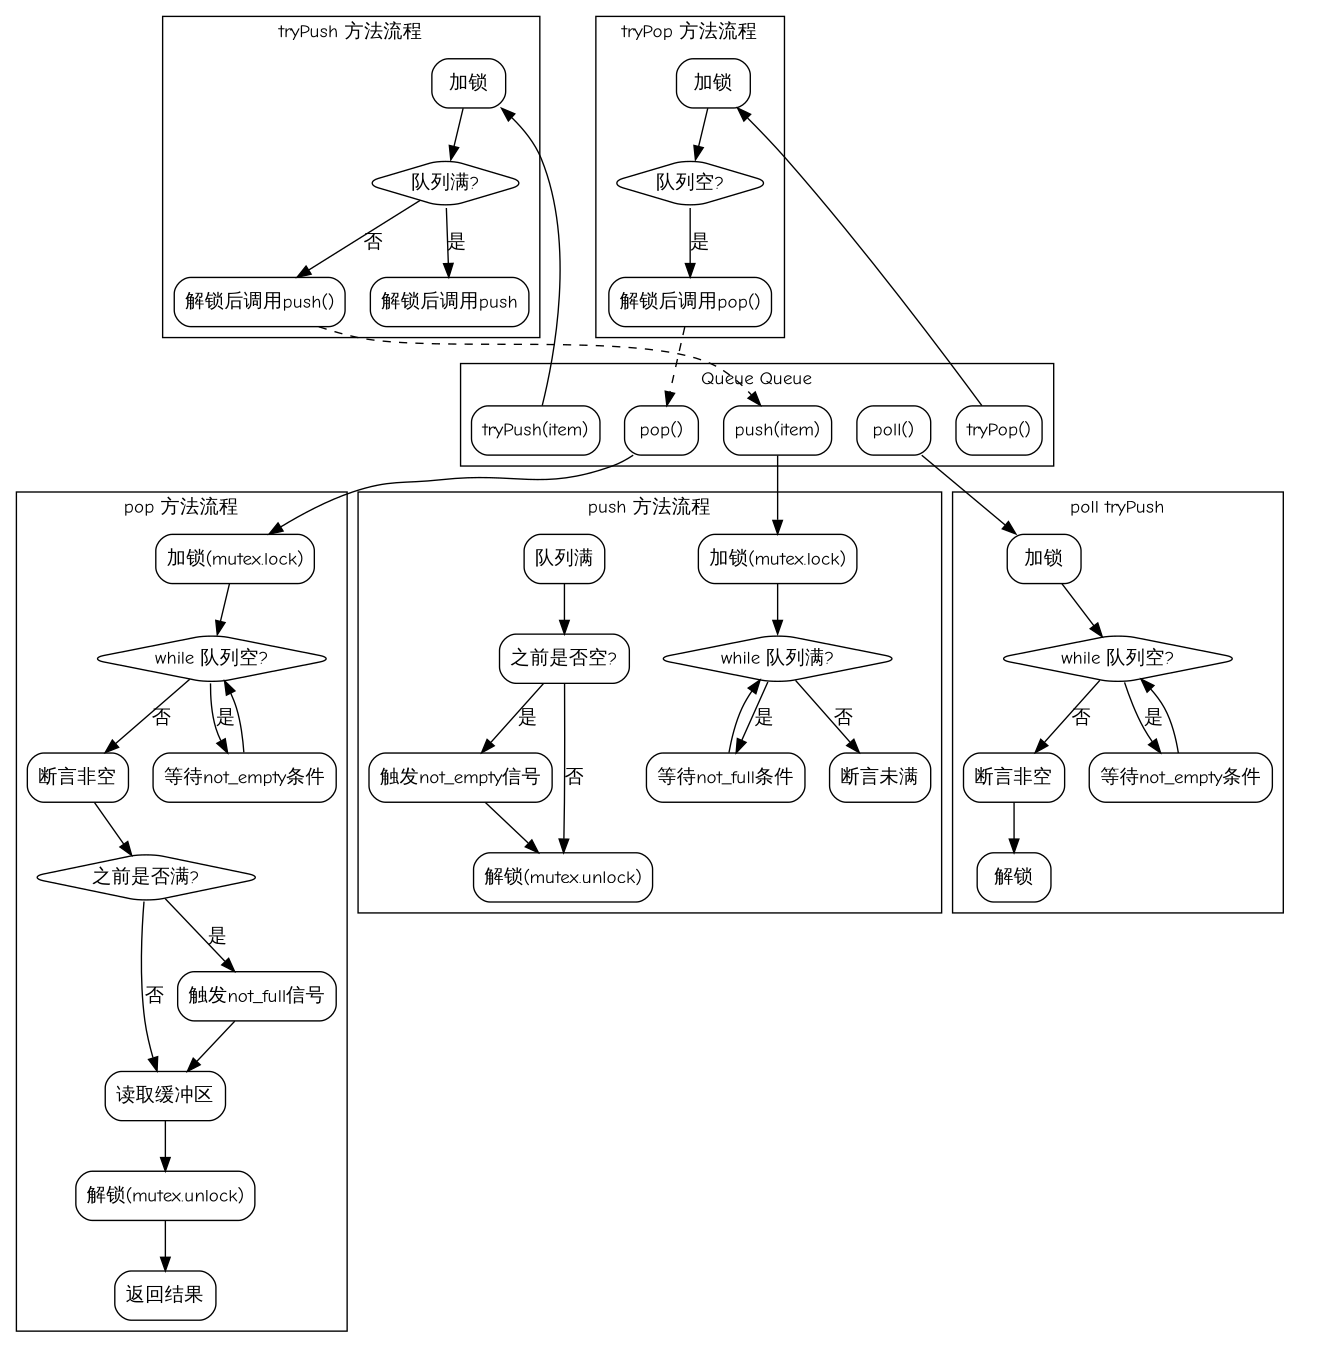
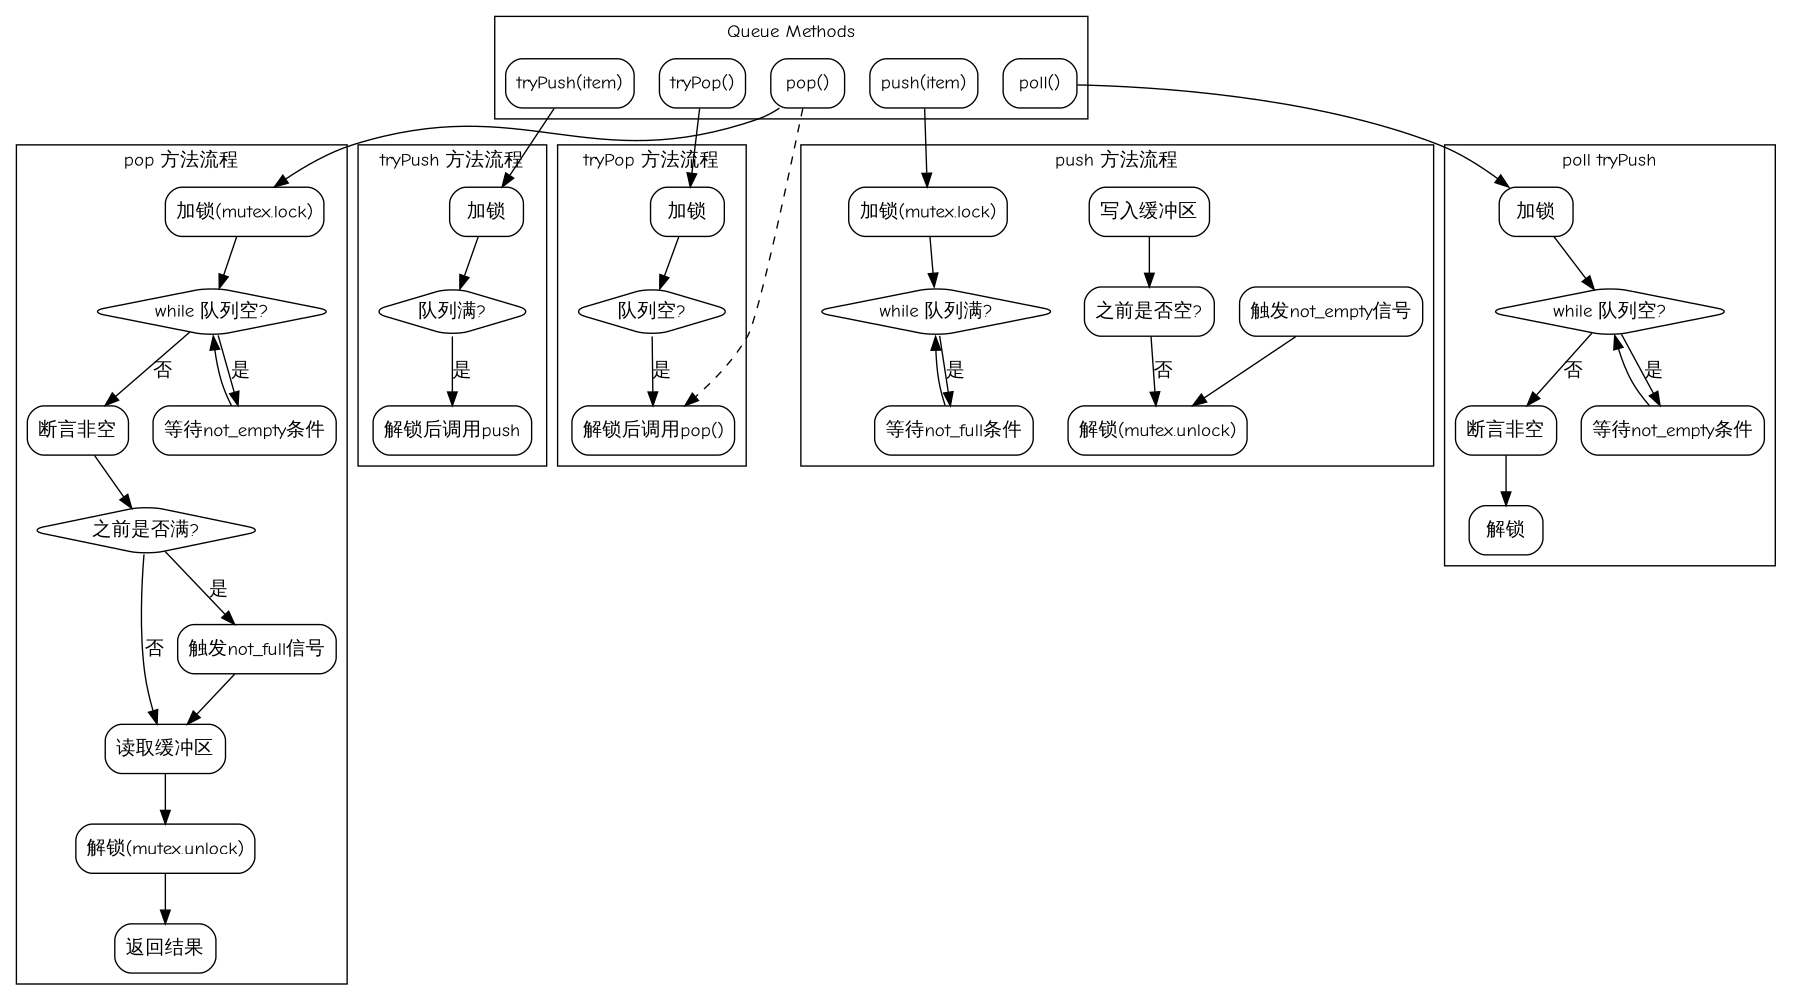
node "解锁后调用push()": removed
edge "解锁后调用pop()" -> "pop()": reversed
cluster "Queue Queue": label "Queue Queue" -> "Queue Methods"
node "队列满": label "队列满" -> "写入缓冲区"
edge "之前是否空?" -> "触发not_empty信号": removed, label "是"
node "断言未满": removed
